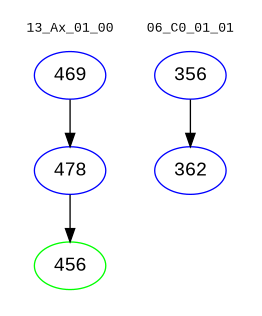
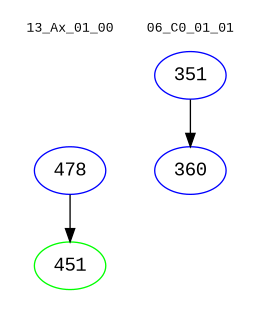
node "469": removed
node "356": label "356" -> "351"
node "362": label "362" -> "360"
node "456": label "456" -> "451"
